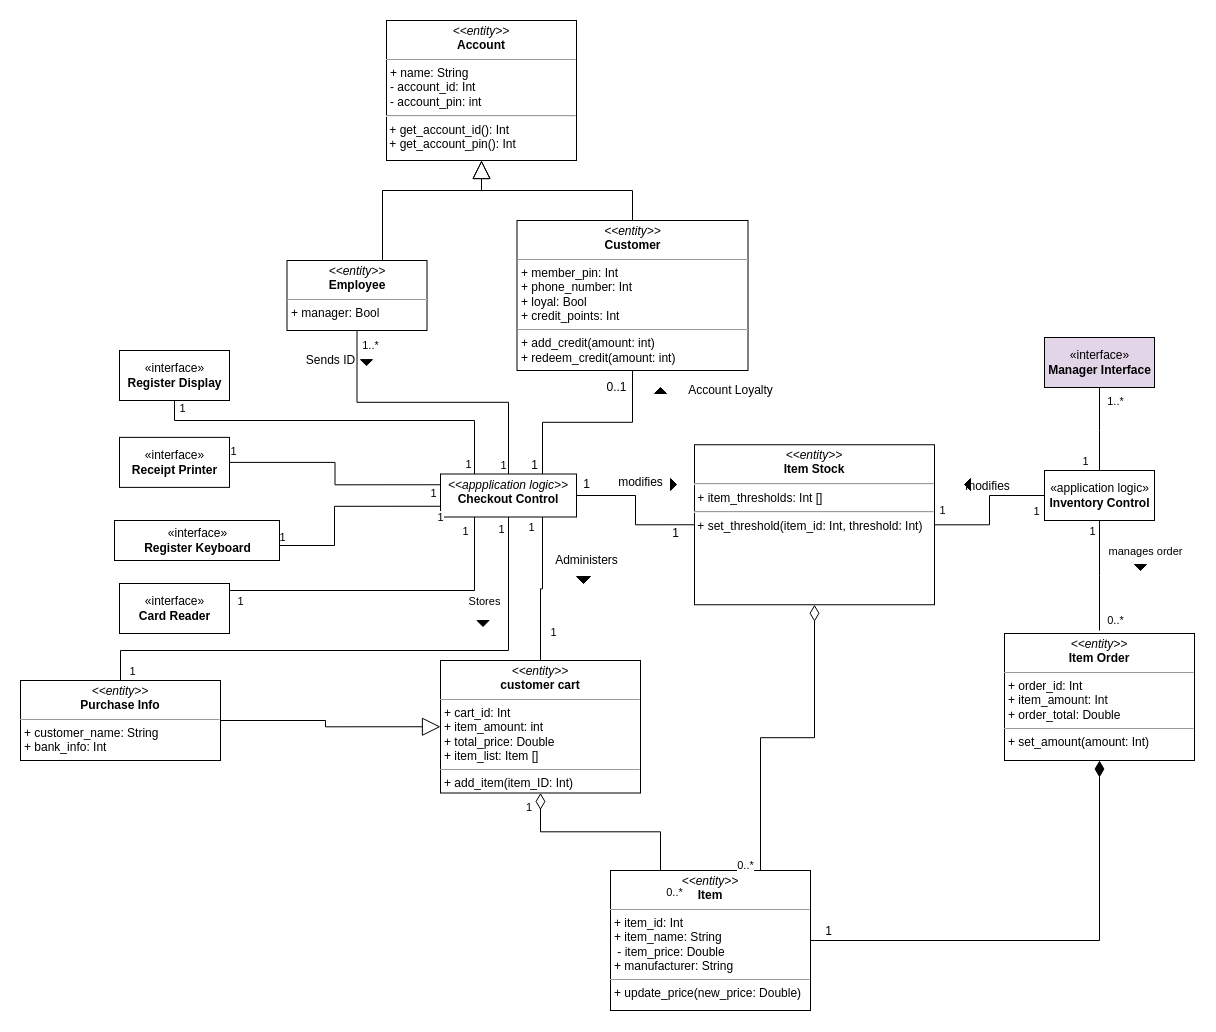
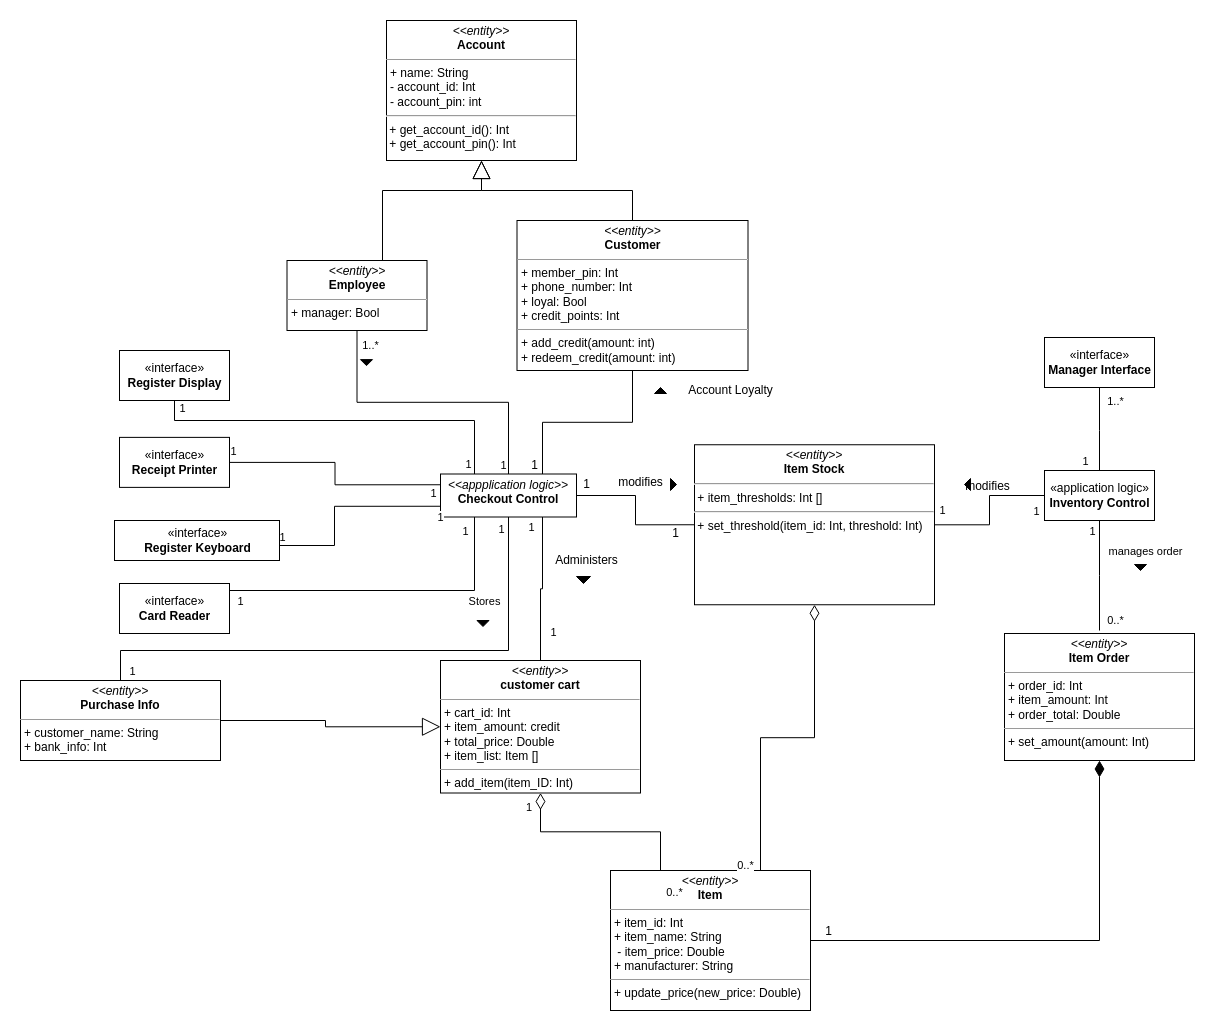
node "Sends ID": removed
node "«interface» Manager Interface": fillcolor #e1d5e7 -> #ffffff
node "0..1": removed
node "<<entity>> customer cart + cart_id: Int + item_amount: int + total_price: Double + item_list: Item [] + add_item(item_ID: Int)": label "<<entity>> customer cart + cart_id: Int + item_amount: int + total_price: Double + item_list: Item [] + add_item(item_ID: Int)" -> "<<entity>> customer cart + cart_id: Int + item_amount: credit + total_price: Double + item_list: Item [] + add_item(item_ID: Int)"
